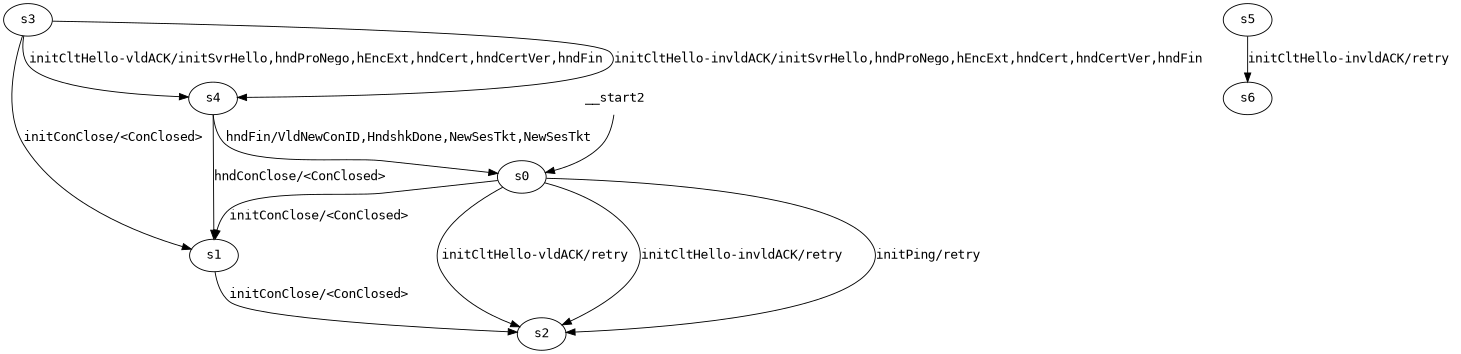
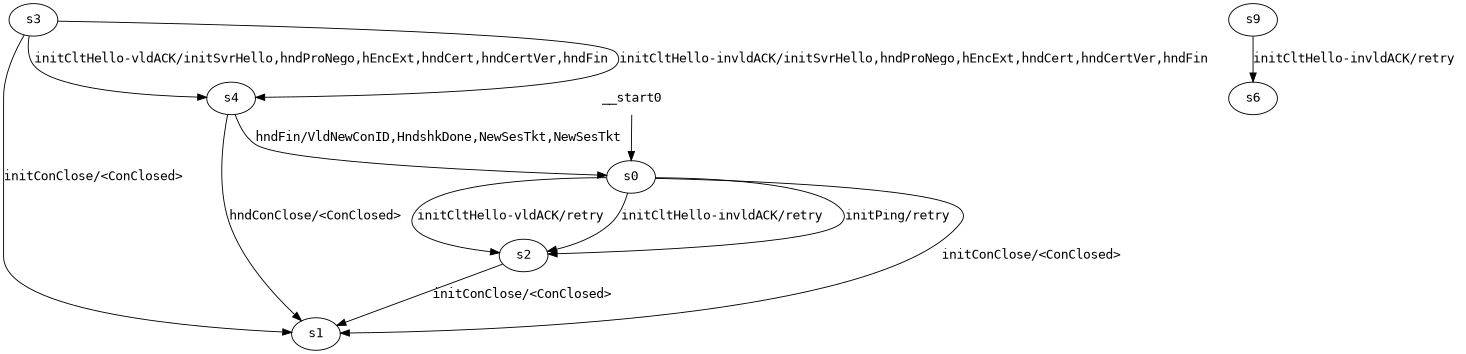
node "s5": label "s5" -> "s9"
node "__start2": label "__start2" -> "__start0"
edge "s1" -> "s2": reversed
